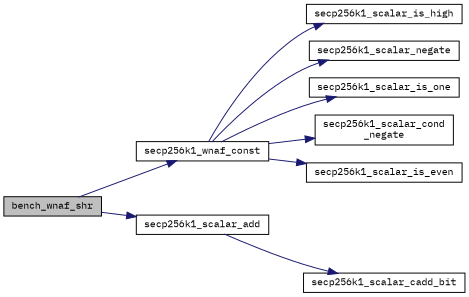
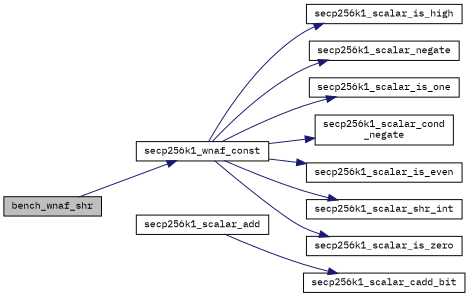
node "secp256k1_scalar_shr_int": added
edge "bench_wnaf_shr" -> "secp256k1_scalar_add": removed
node "secp256k1_scalar_is_zero": added
